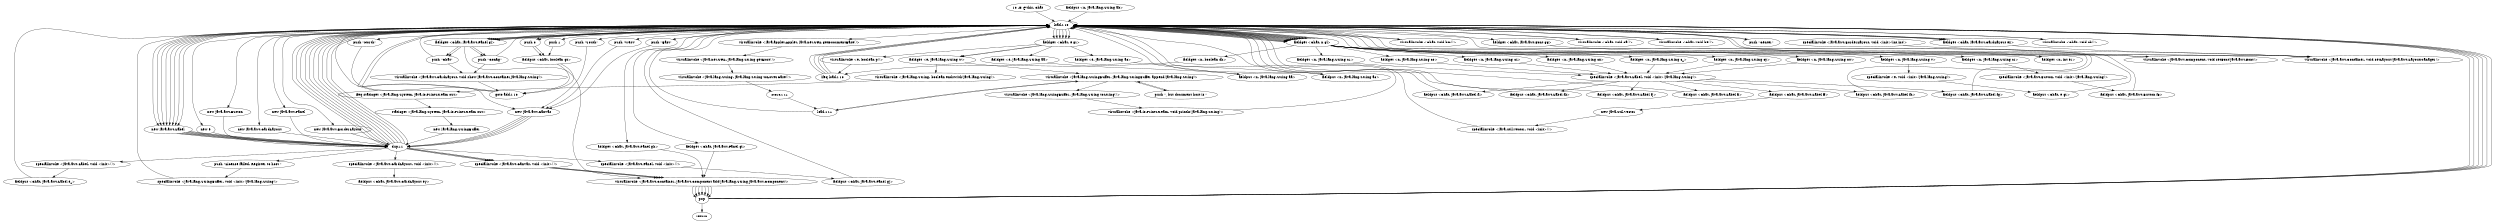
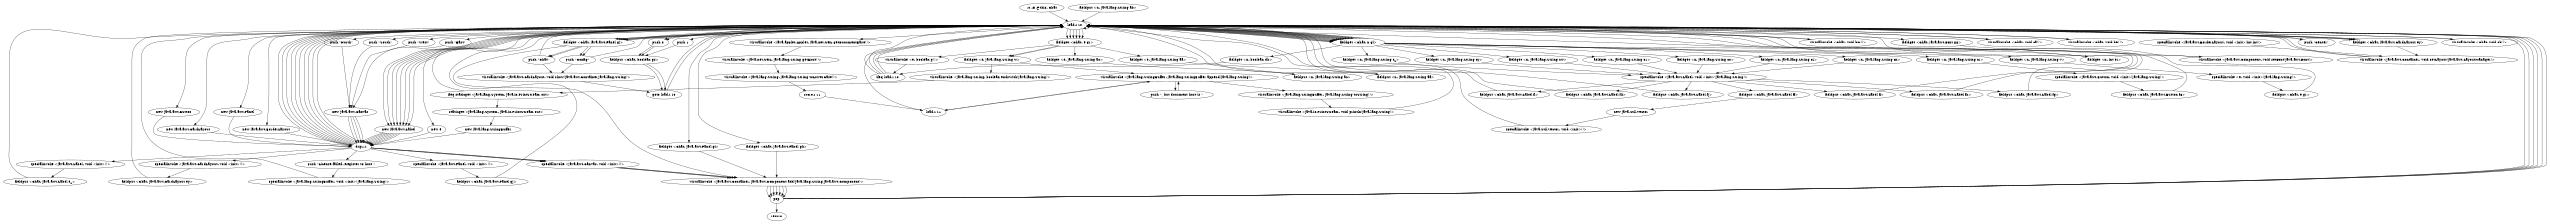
edge "fieldput <Chat: java.awt.CardLayout ey>" -> "load.r r0": added
node "goto add.r r0": label "goto add.r r0" -> "goto load.r r0"
